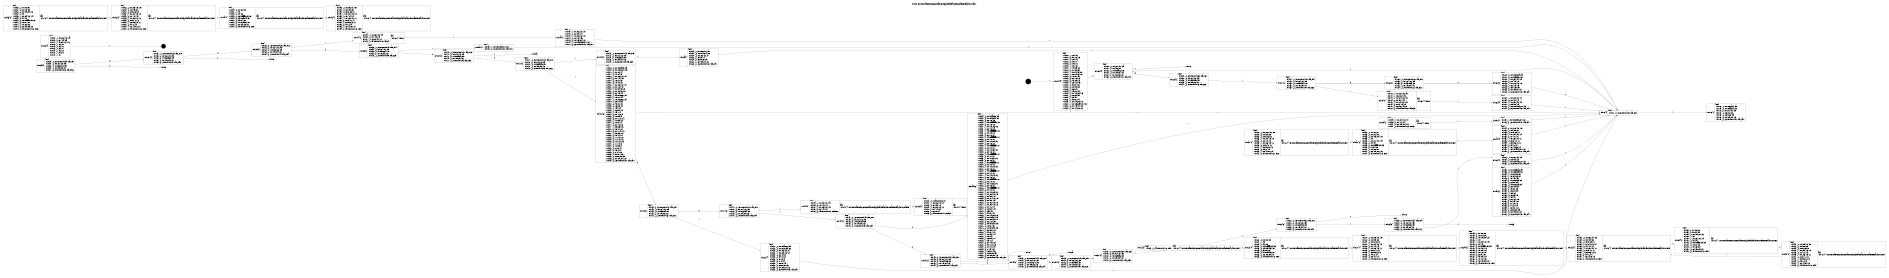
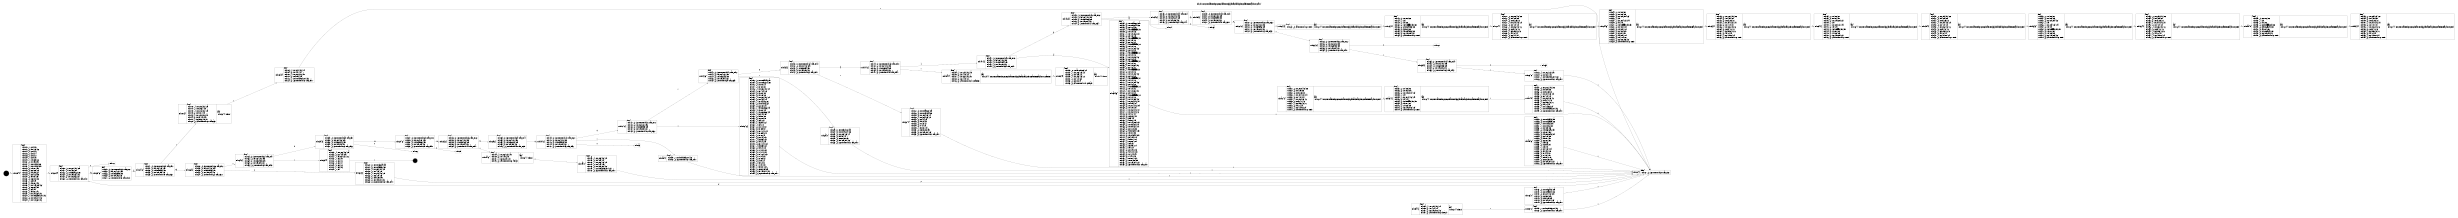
edge "0x4013ef [28]" -> "0x401bae [12]": now "0x40140b [28]" -> "0x401bae [12]"
edge "0x401cc7 [5]" -> "0x4017c5 [27]": reversed
node "0x40137f [28]": added
edge "0x401b08 [166]" -> "0x40145f [28]": now "0x401443 [28]" -> "0x40145f [28]"
edge "0x401843 [5]" -> "0x401523 [28]": now "0x401507 [28]" -> "0x401523 [28]"
edge "0x40192b [42]" -> "0x4018d3 [42]": now "0x40192b [42]" -> "0x401955 [46]"
